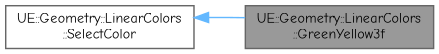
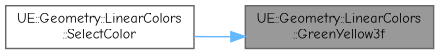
edge "UE::Geometry::LinearColors ::GreenYellow3f" -> "UE::Geometry::LinearColors ::SelectColor": reversed
